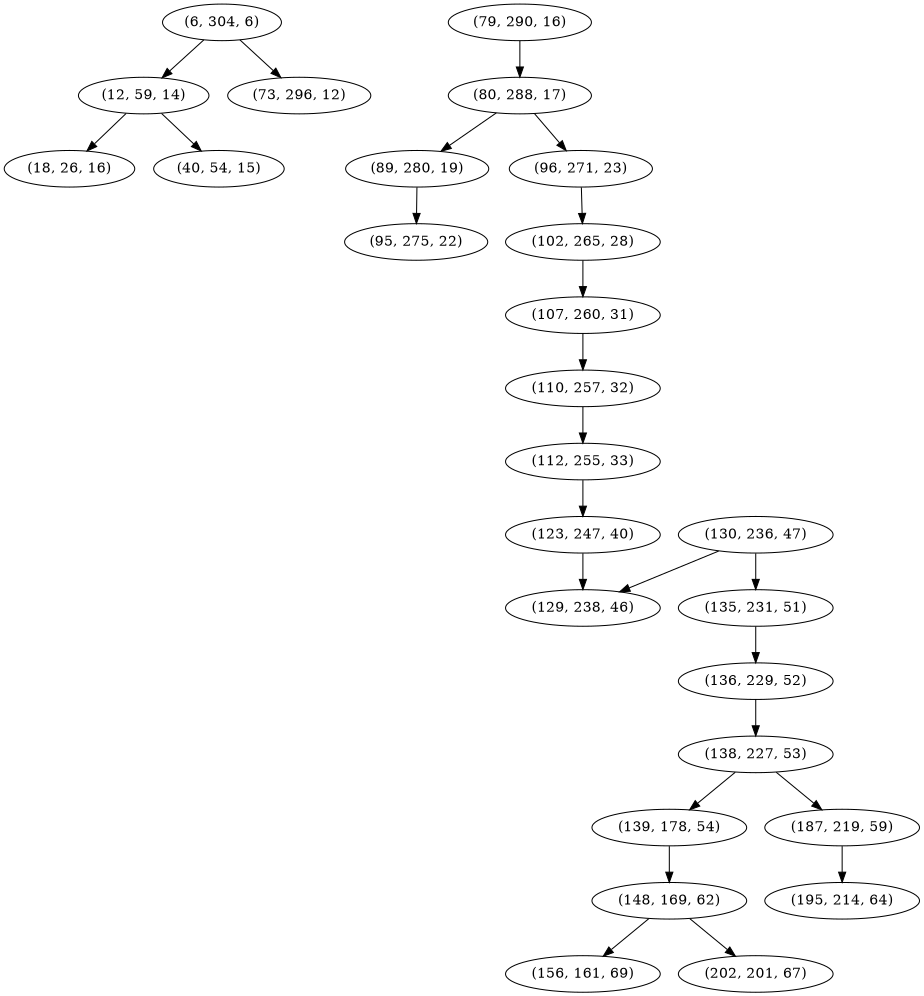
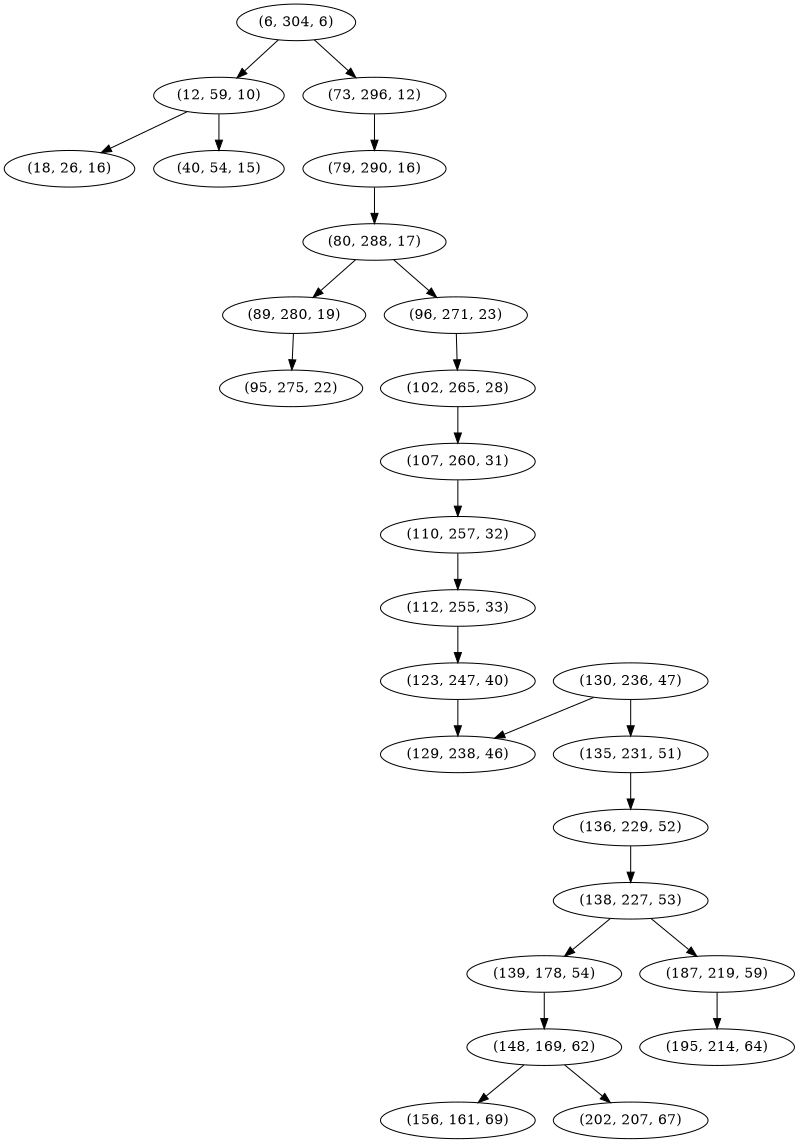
node "(12, 59, 14)": label "(12, 59, 14)" -> "(12, 59, 10)"
edge "(73, 296, 12)" -> "(79, 290, 16)": added
node "(202, 201, 67)": label "(202, 201, 67)" -> "(202, 207, 67)"
